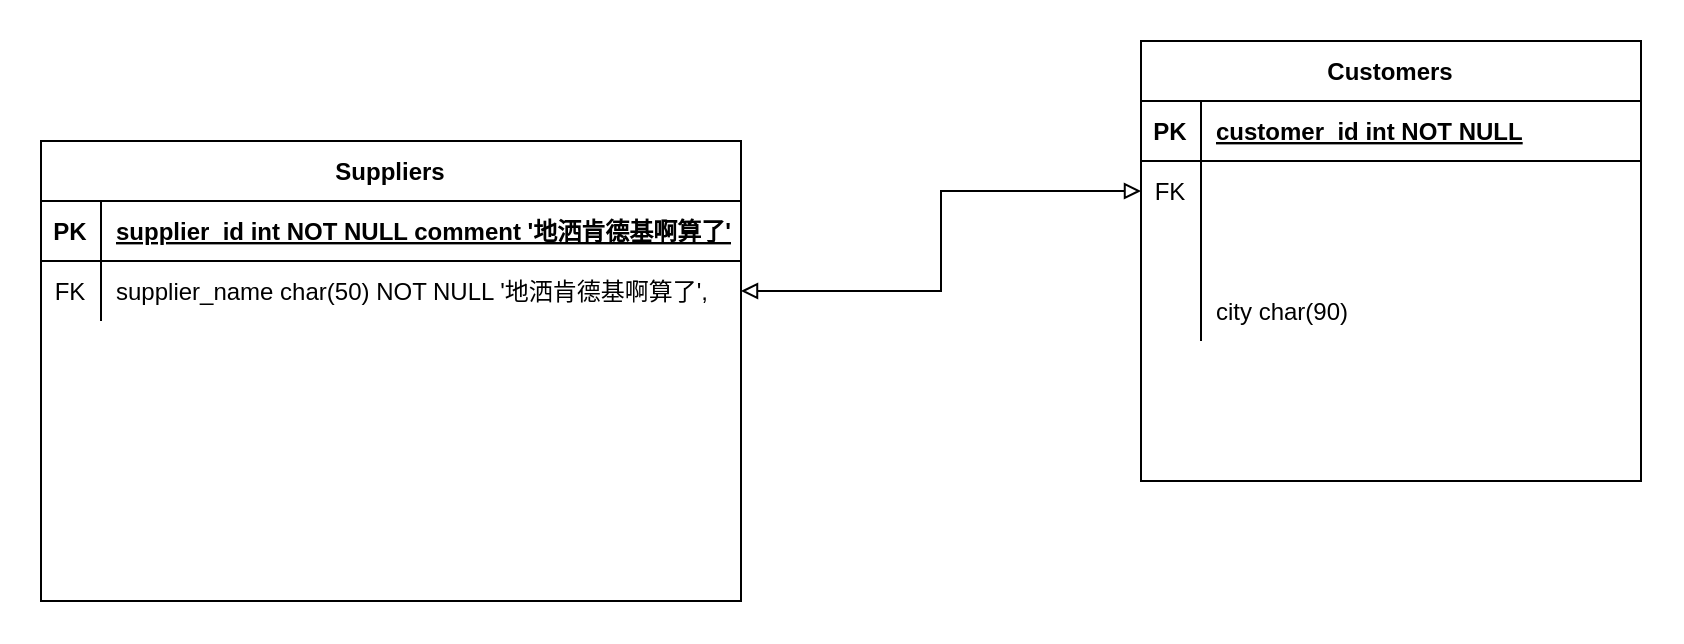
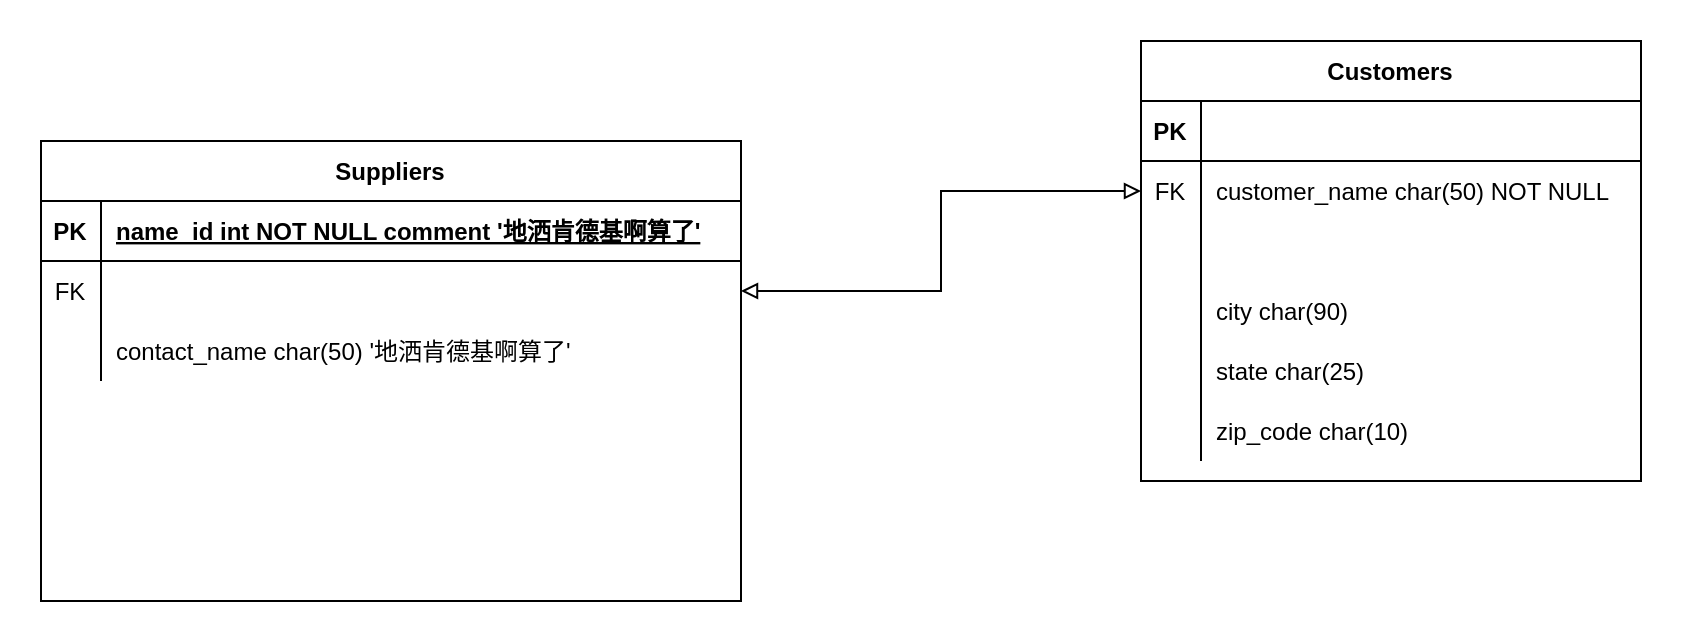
node "customer_id int NOT NULL": removed
node "customer_name char(50) NOT NULL": added
node "supplier_id int NOT NULL comment '地洒肯德基啊算了'": label "supplier_id int NOT NULL comment '地洒肯德基啊算了'" -> "name_id int NOT NULL comment '地洒肯德基啊算了'"
node "supplier_name char(50) NOT NULL '地洒肯德基啊算了',": removed
node "contact_name char(50) '地洒肯德基啊算了'": added
node "state char(25)": added
node "zip_code char(10)": added
